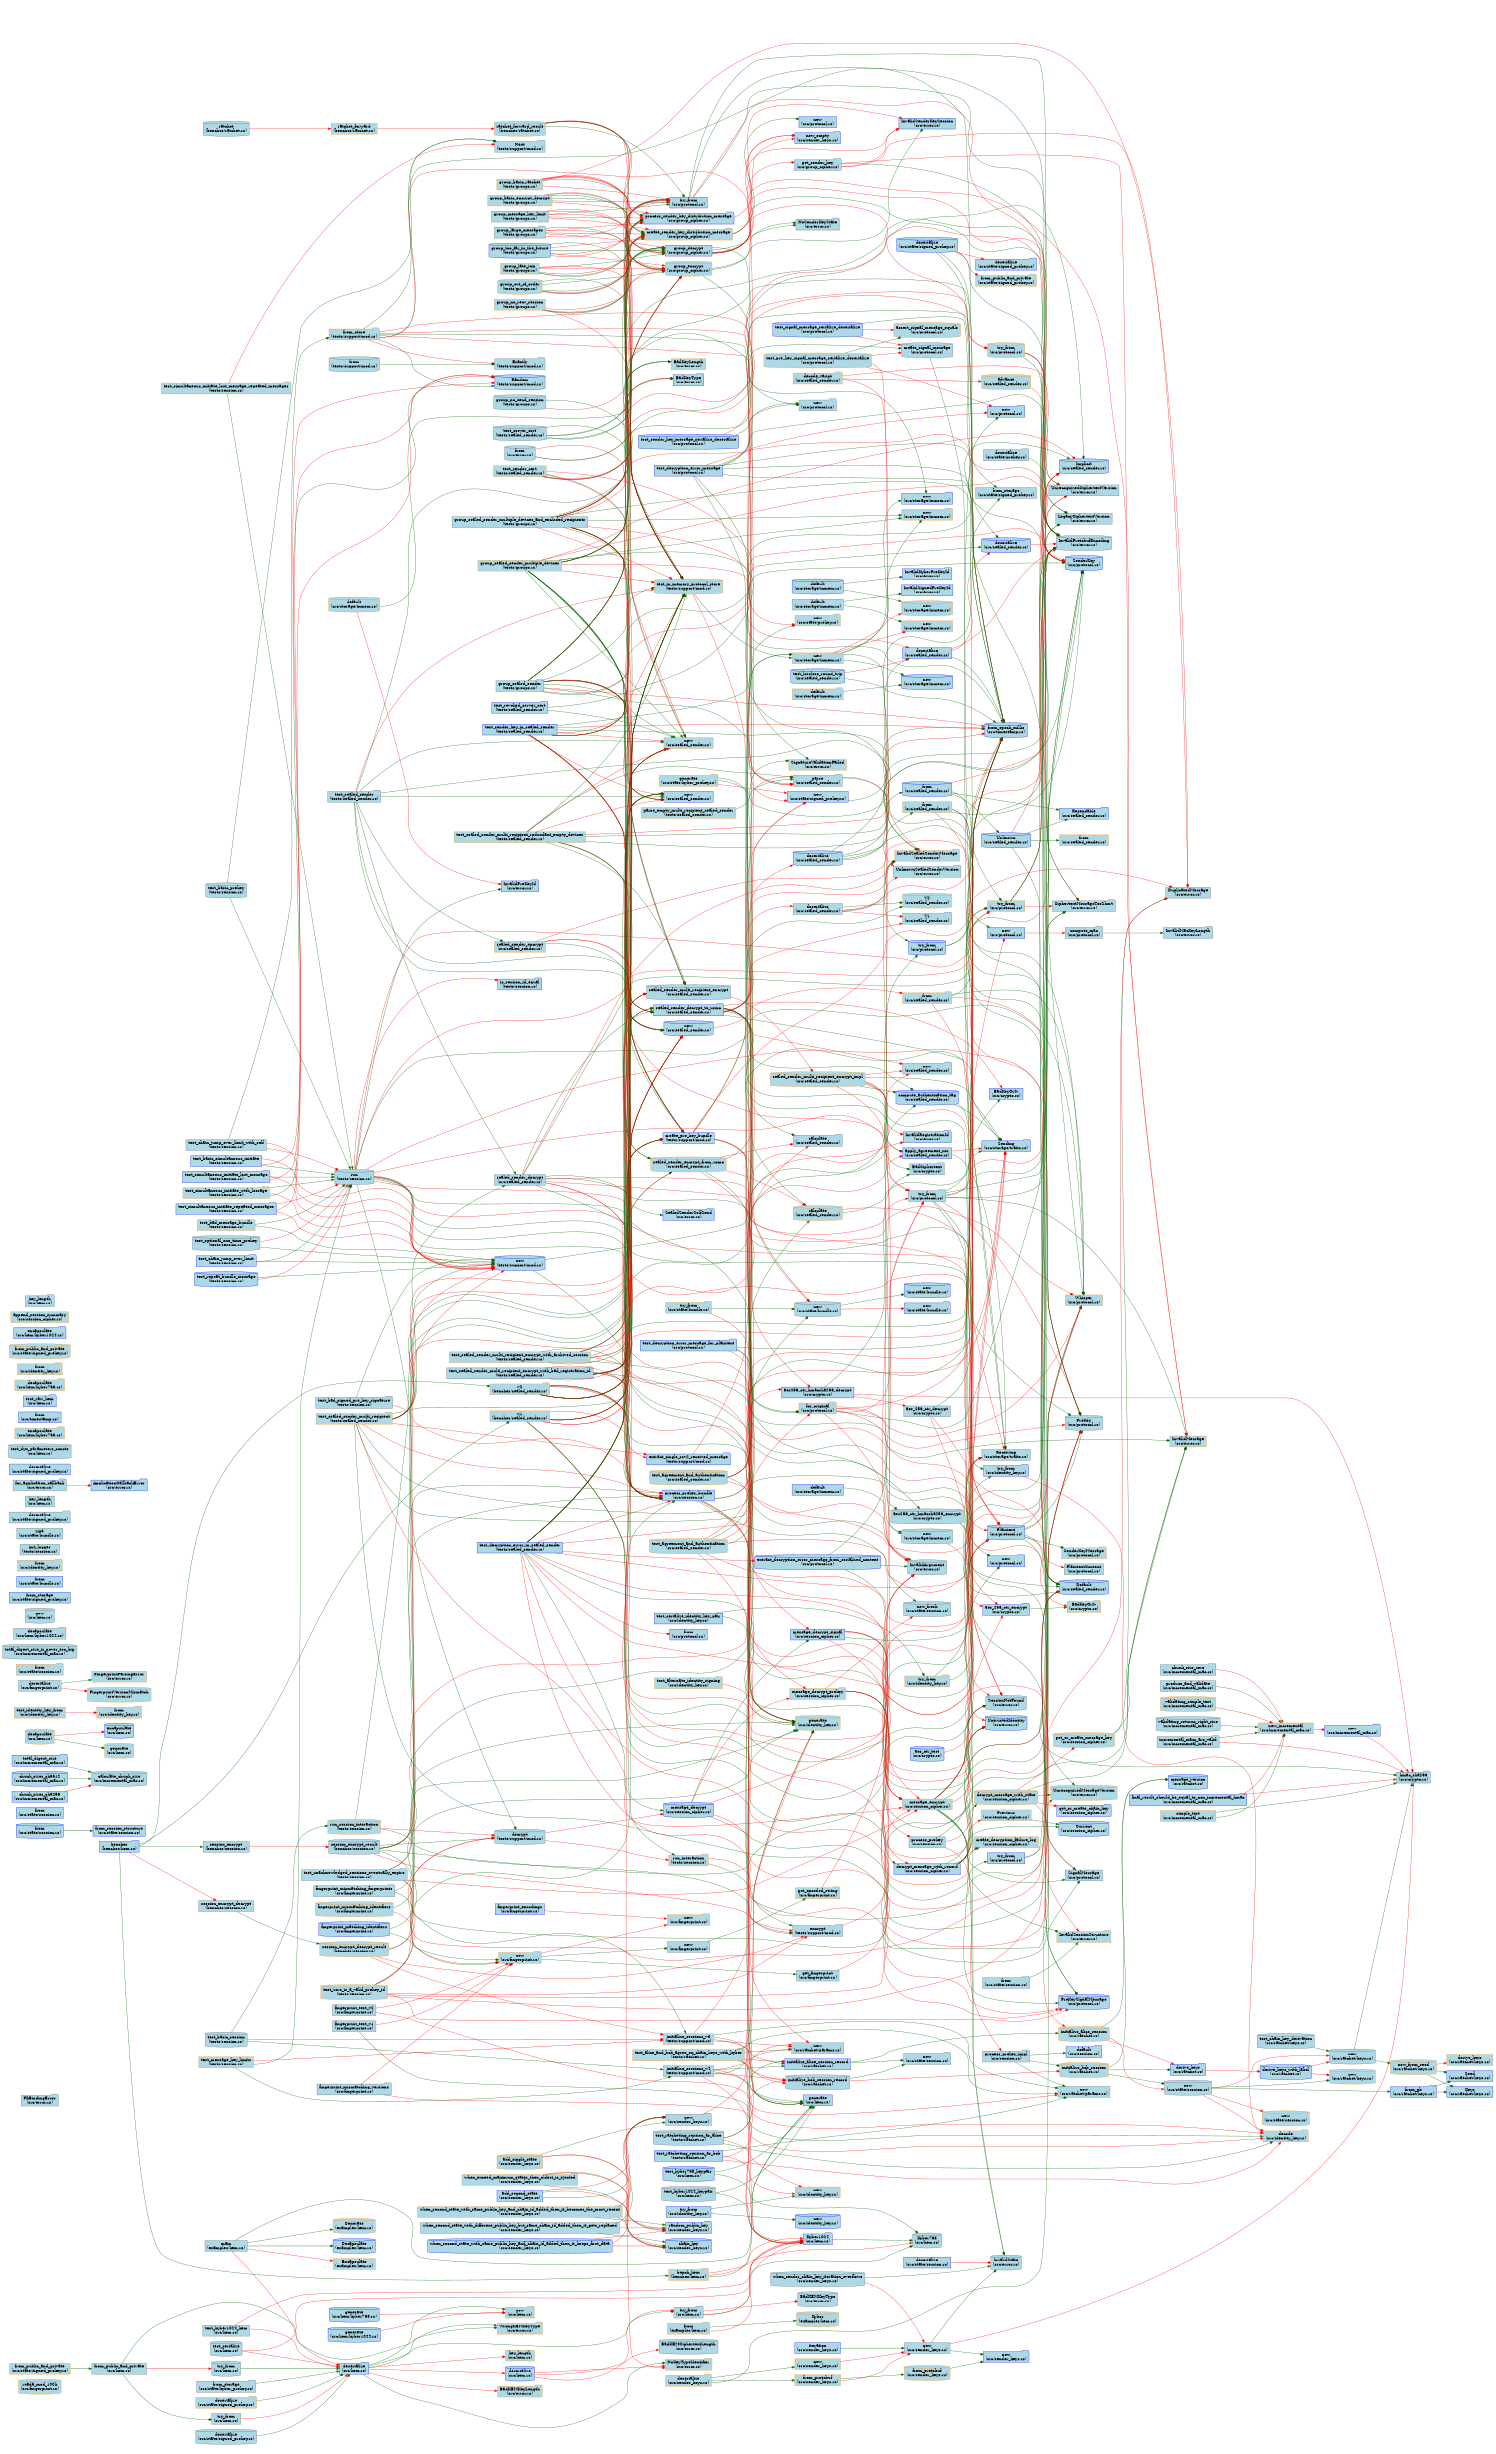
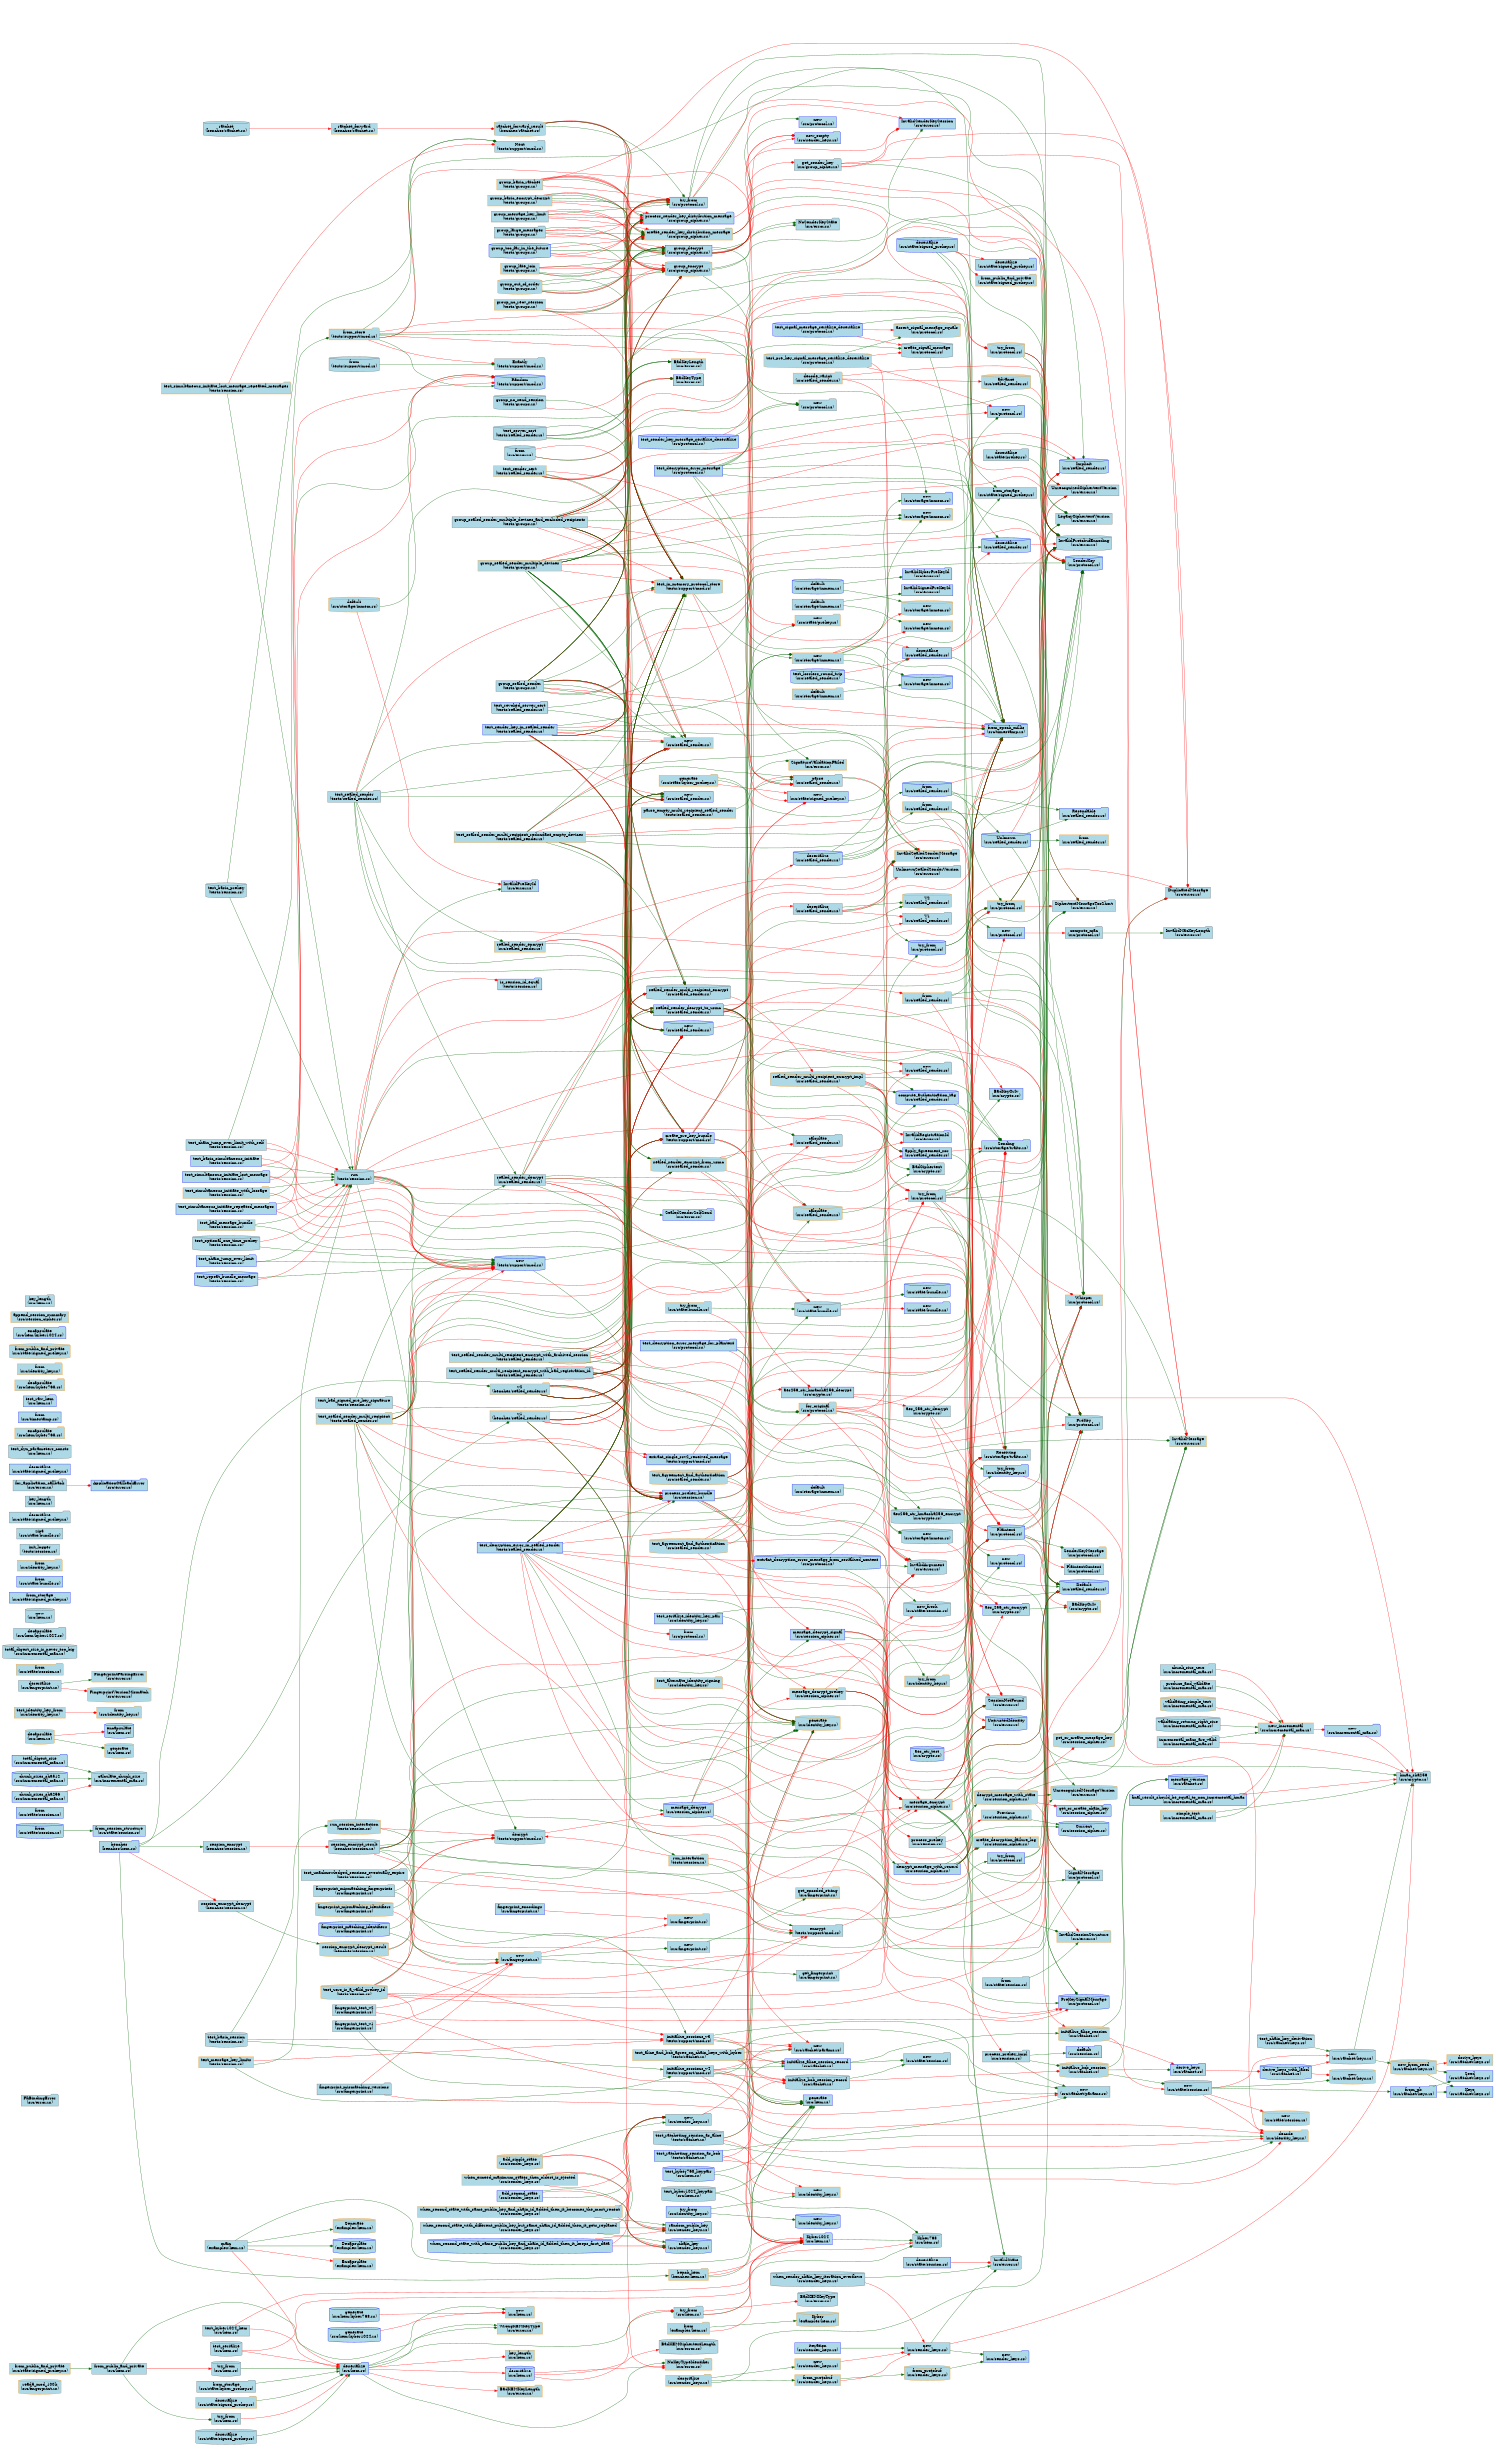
edge "decrypt (tests/support/mod.rs)" -> "run_interaction (tests/session.rs)": reversed
